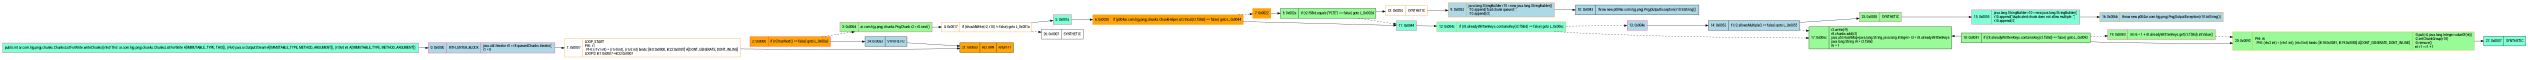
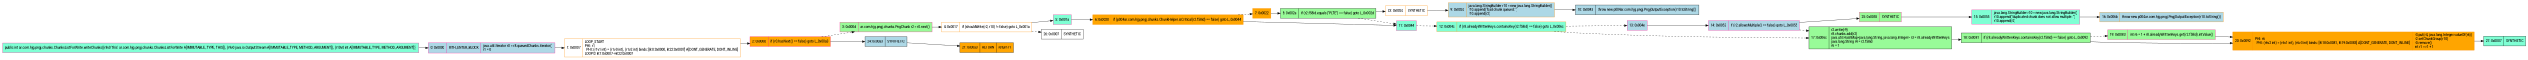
node "14: 0x0052": color black -> deeppink
edge "11: 0x0044" -> "12: 0x004c": style solid -> dashed
edge "18: 0x0081" -> "17: 0x006c": reversed
edge "19: 0x0083" -> "20: 0x0092": style dashed -> solid
node "20: 0x0092": fillcolor palegreen -> orange
edge "1: 0x0007" -> "21: 0x00a3": now "1: 0x0007" -> "2: 0x000b"
